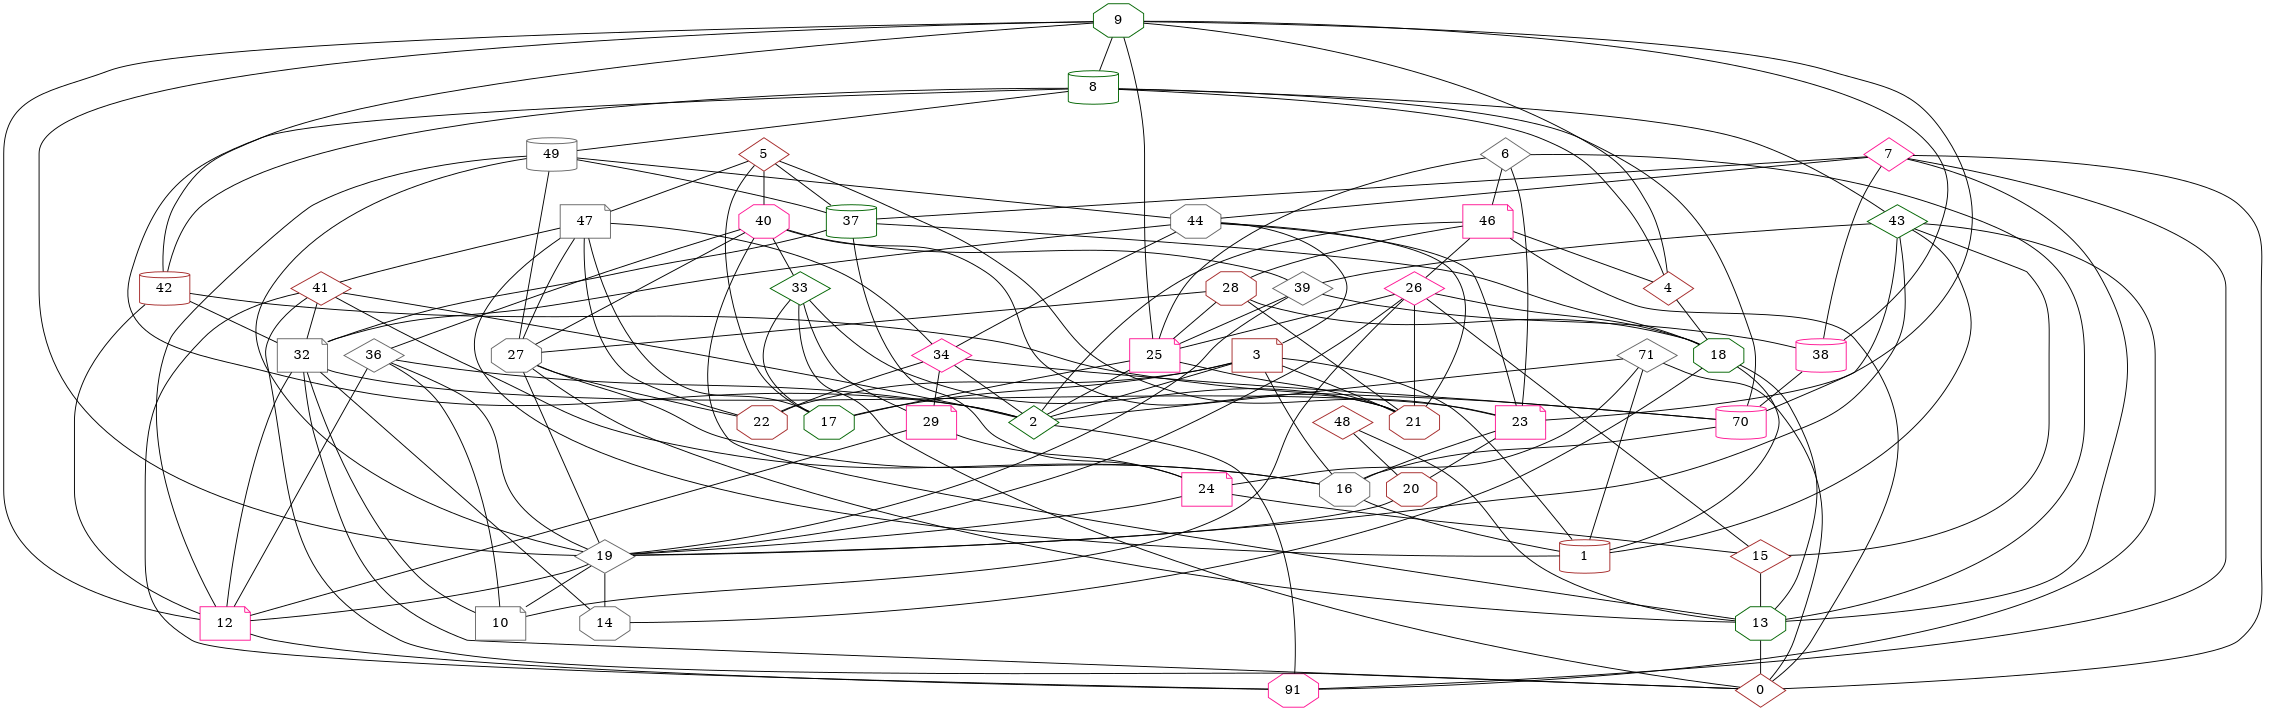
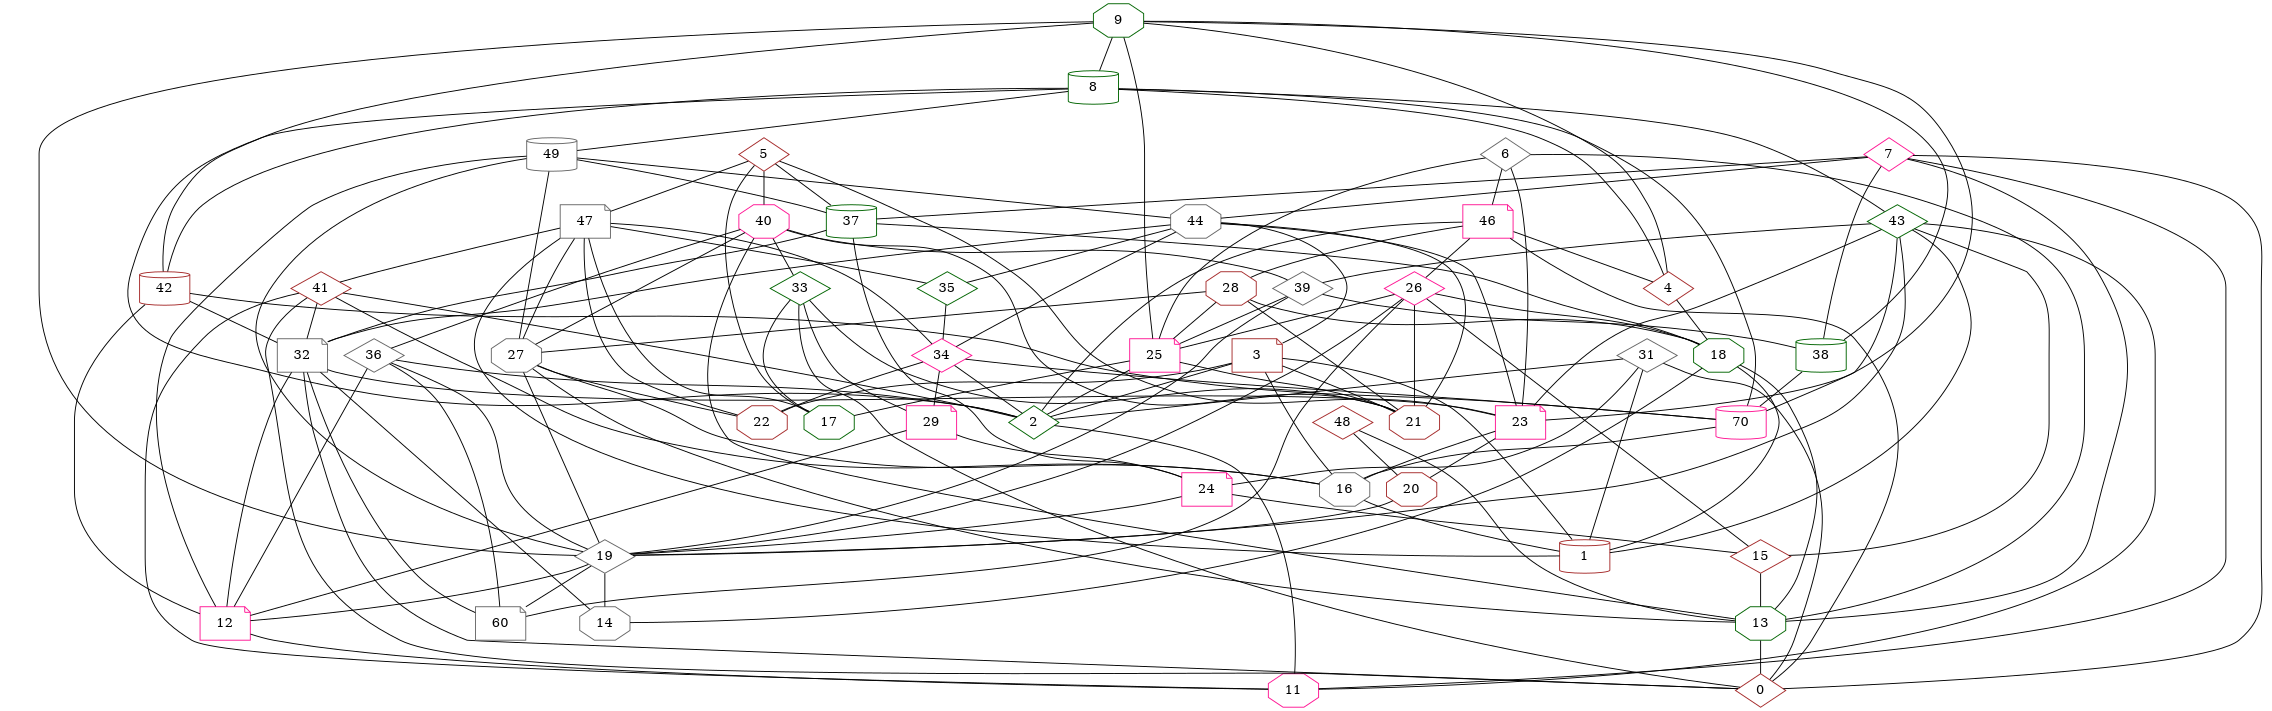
edge "9" -- "12": removed
node "35": added
edge "43" -- "23": added
node "71": label "71" -> "31"
node "38": color deeppink -> darkgreen
edge "3" -- "17": removed
node "10": label "10" -> "60"
node "91": label "91" -> "11"
